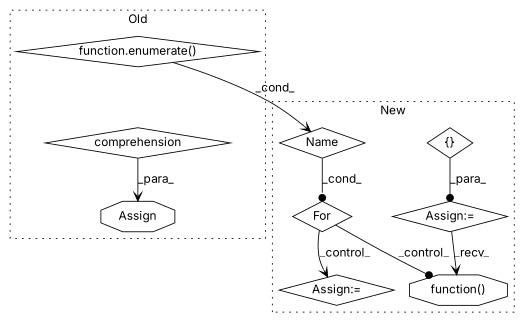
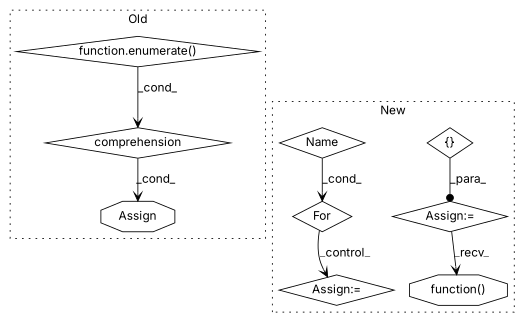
edge "function.enumerate()" -> "Name": now "function.enumerate()" -> "comprehension"
edge "Name" -> "For": arrowhead dot -> vee
edge "comprehension" -> "Assign": label "_para_" -> "_cond_"
edge "For" -> "function()": removed, label "_control_"
